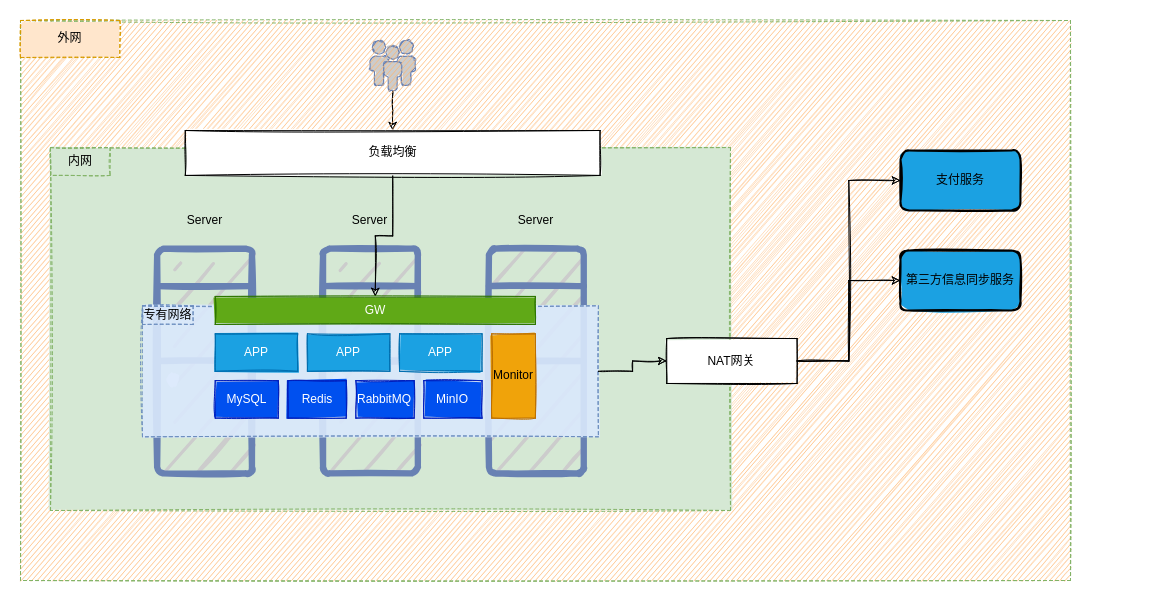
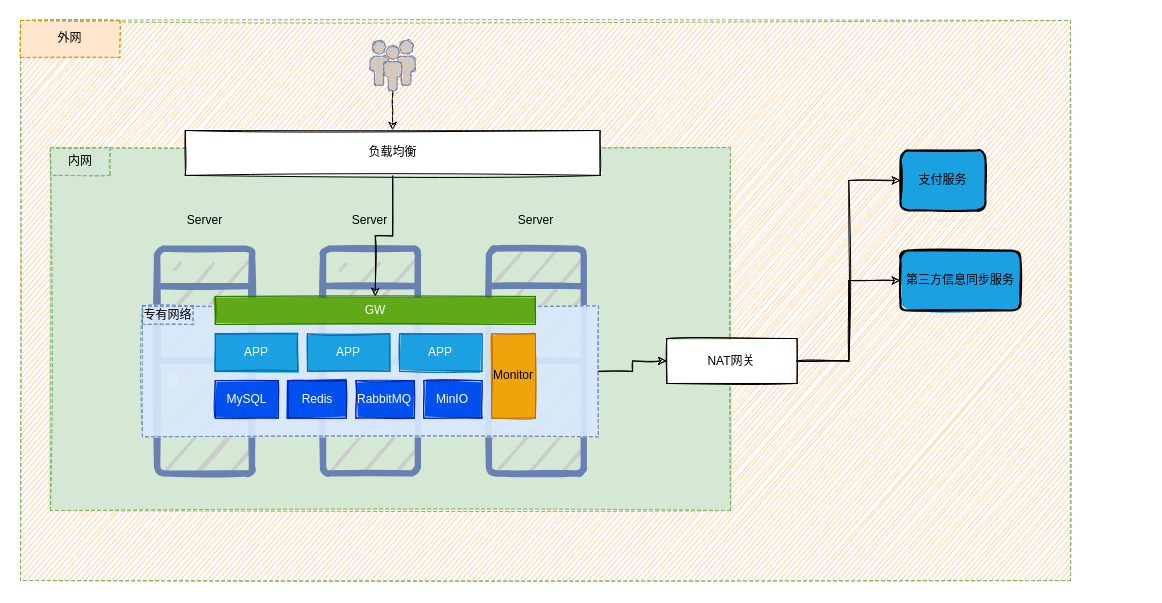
node "支付服务": size 120x60 -> 85x60
